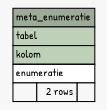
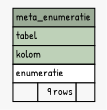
node "meta_enumeratie": text "2 rows" -> "9 rows"
